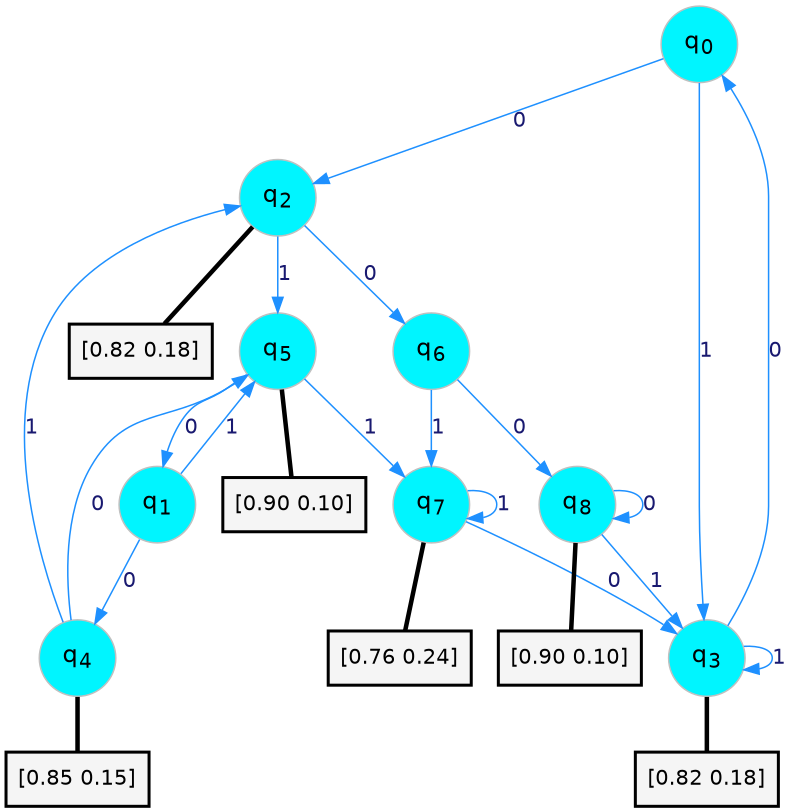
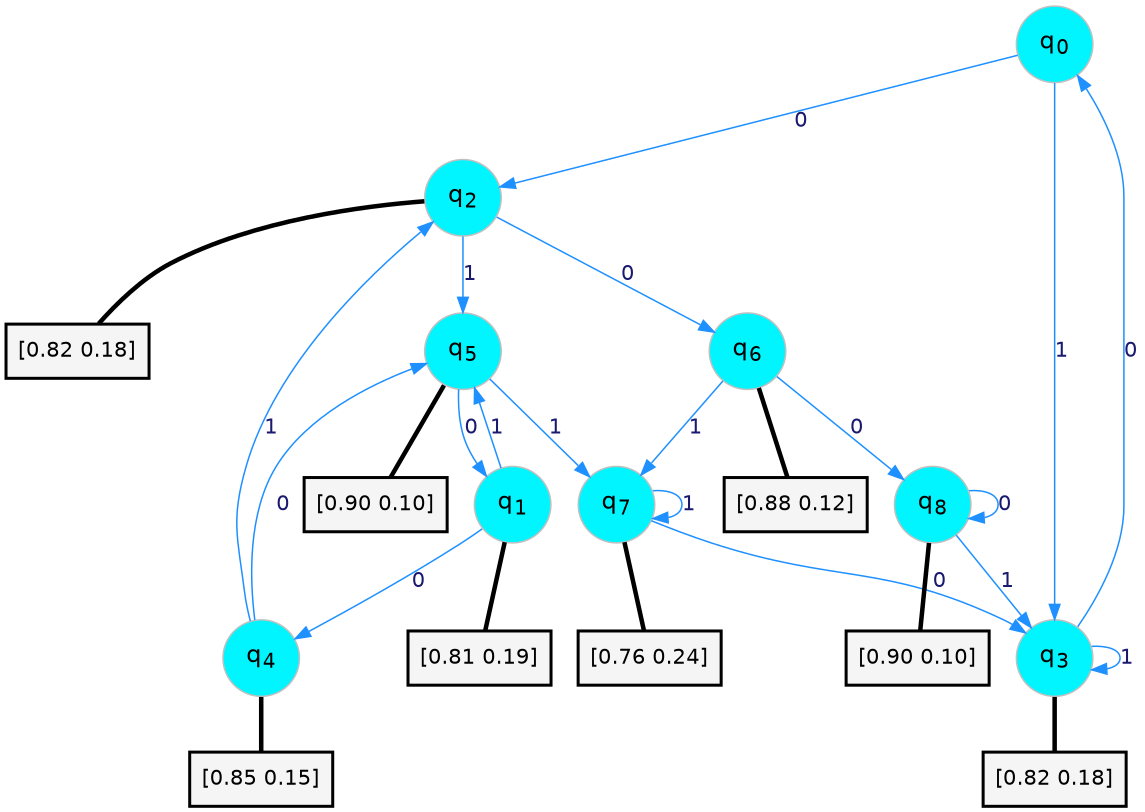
node "[0.88 0.12]": added
node "[0.81 0.19]": added
